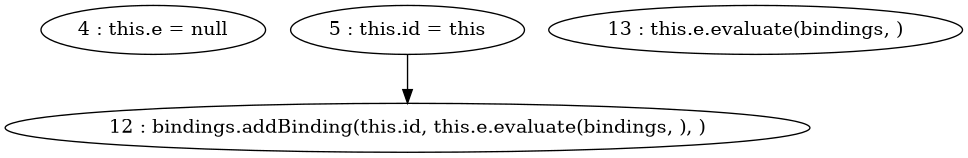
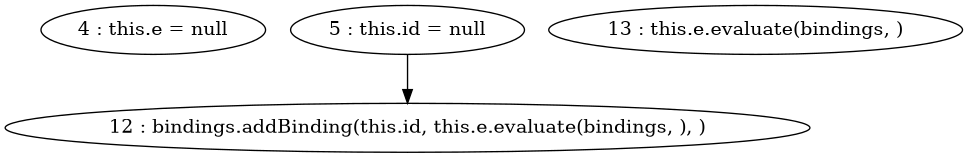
node "5 : this.id = this": label "5 : this.id = this" -> "5 : this.id = null"
